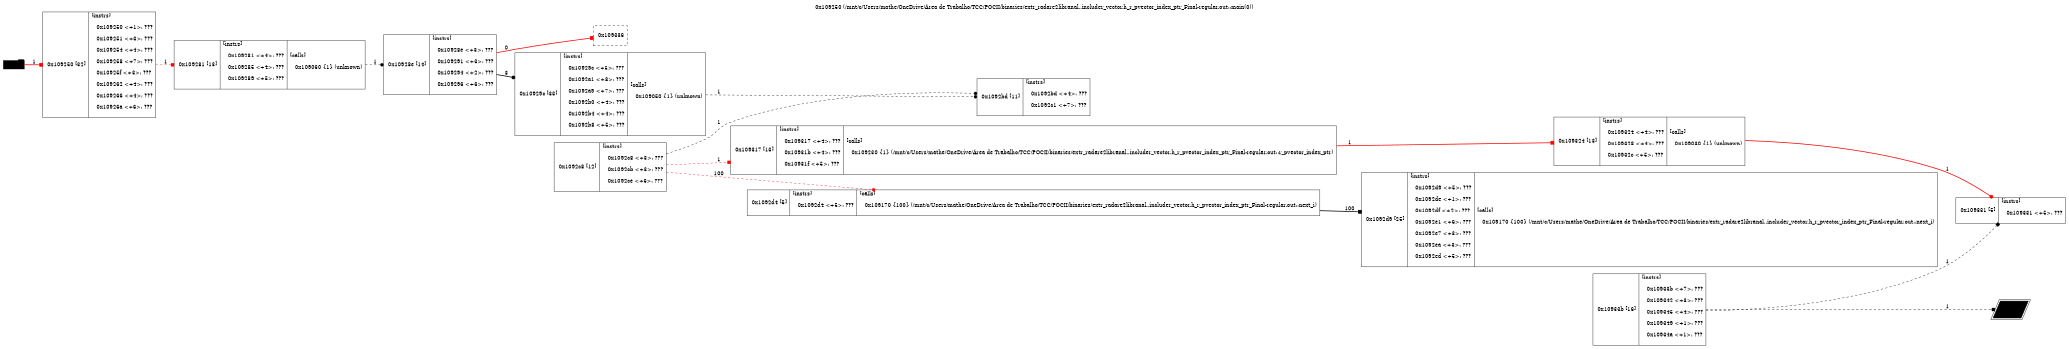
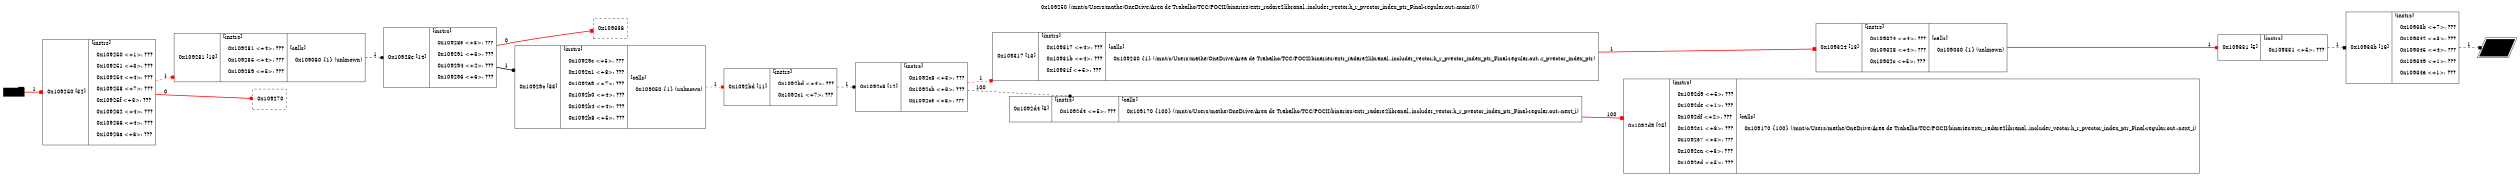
edge "0x10928e [14]" -> "0x10929c [33]": label " 3" -> " 1"
edge "0x10929c [33]" -> "0x1092bd [11]": color black -> red
node "0x109270": added
edge "0x1092c8 [12]" -> "0x1092bd [11]": reversed
edge "0x1092c8 [12]" -> "0x1092d4 [5]": color red -> black
edge "0x1092d4 [5]" -> "0x1092d9 [25]": color black -> red
edge "0x10933b [16]" -> "0x109331 [5]": reversed
